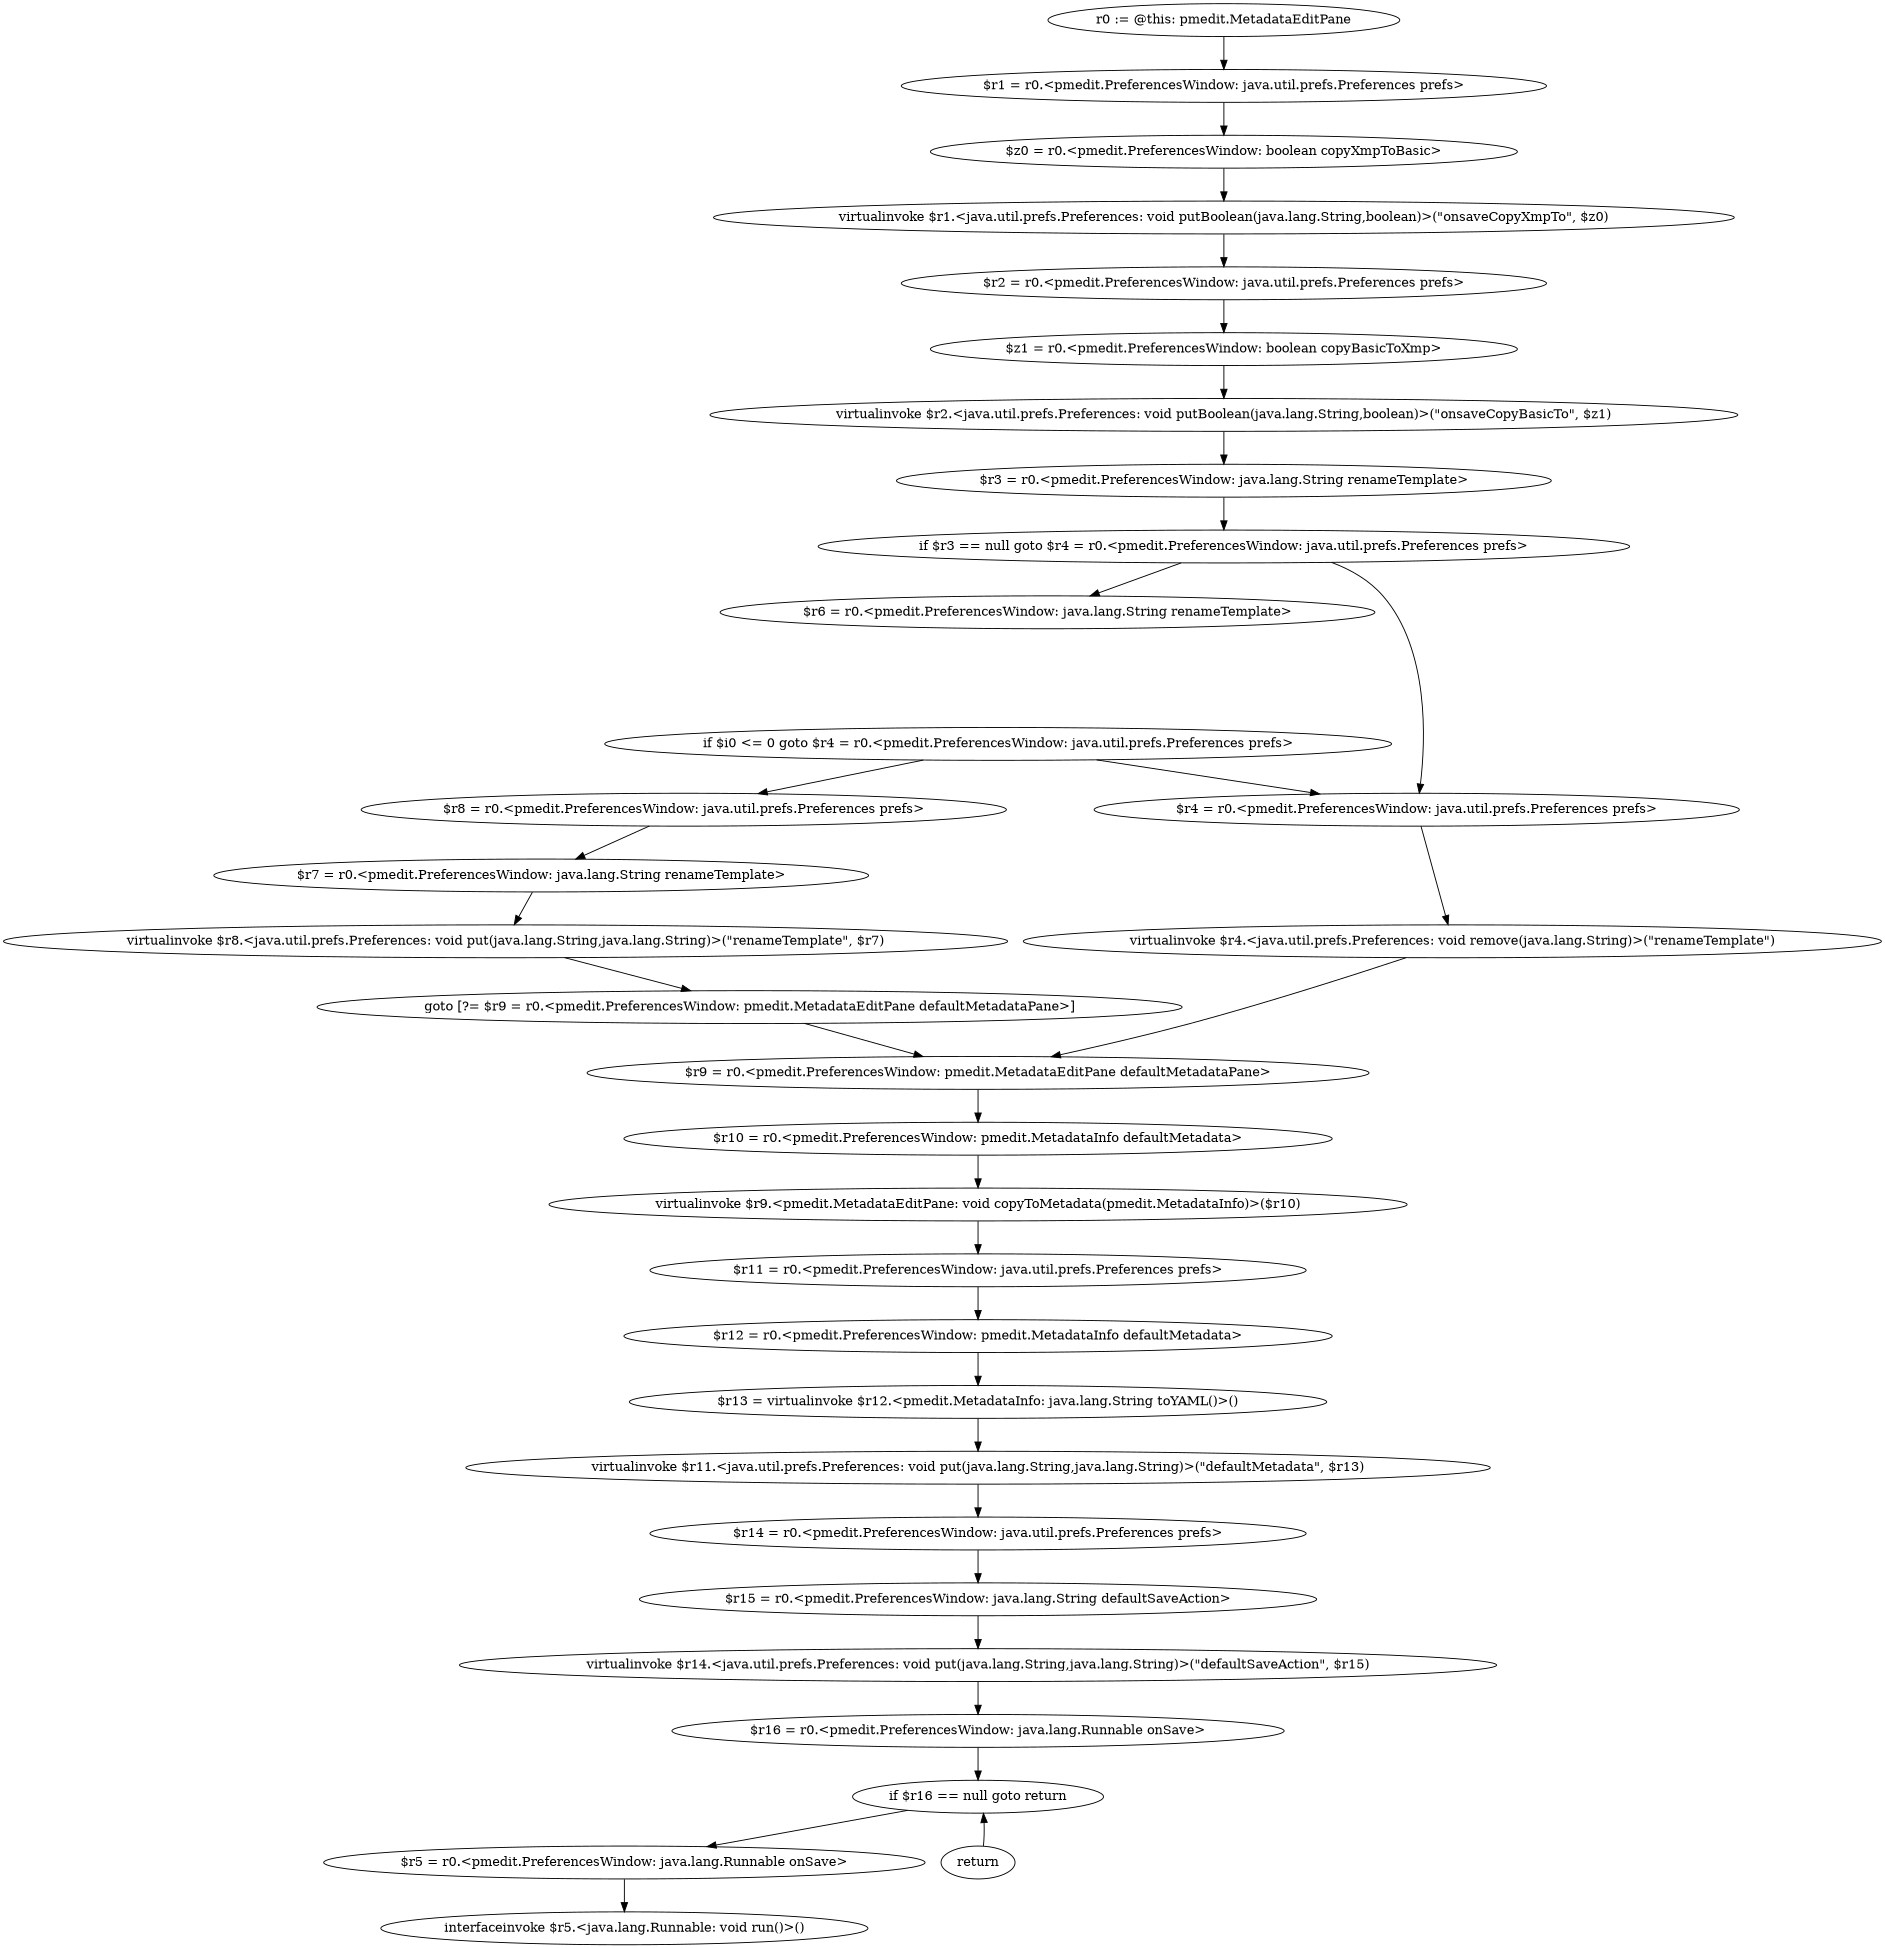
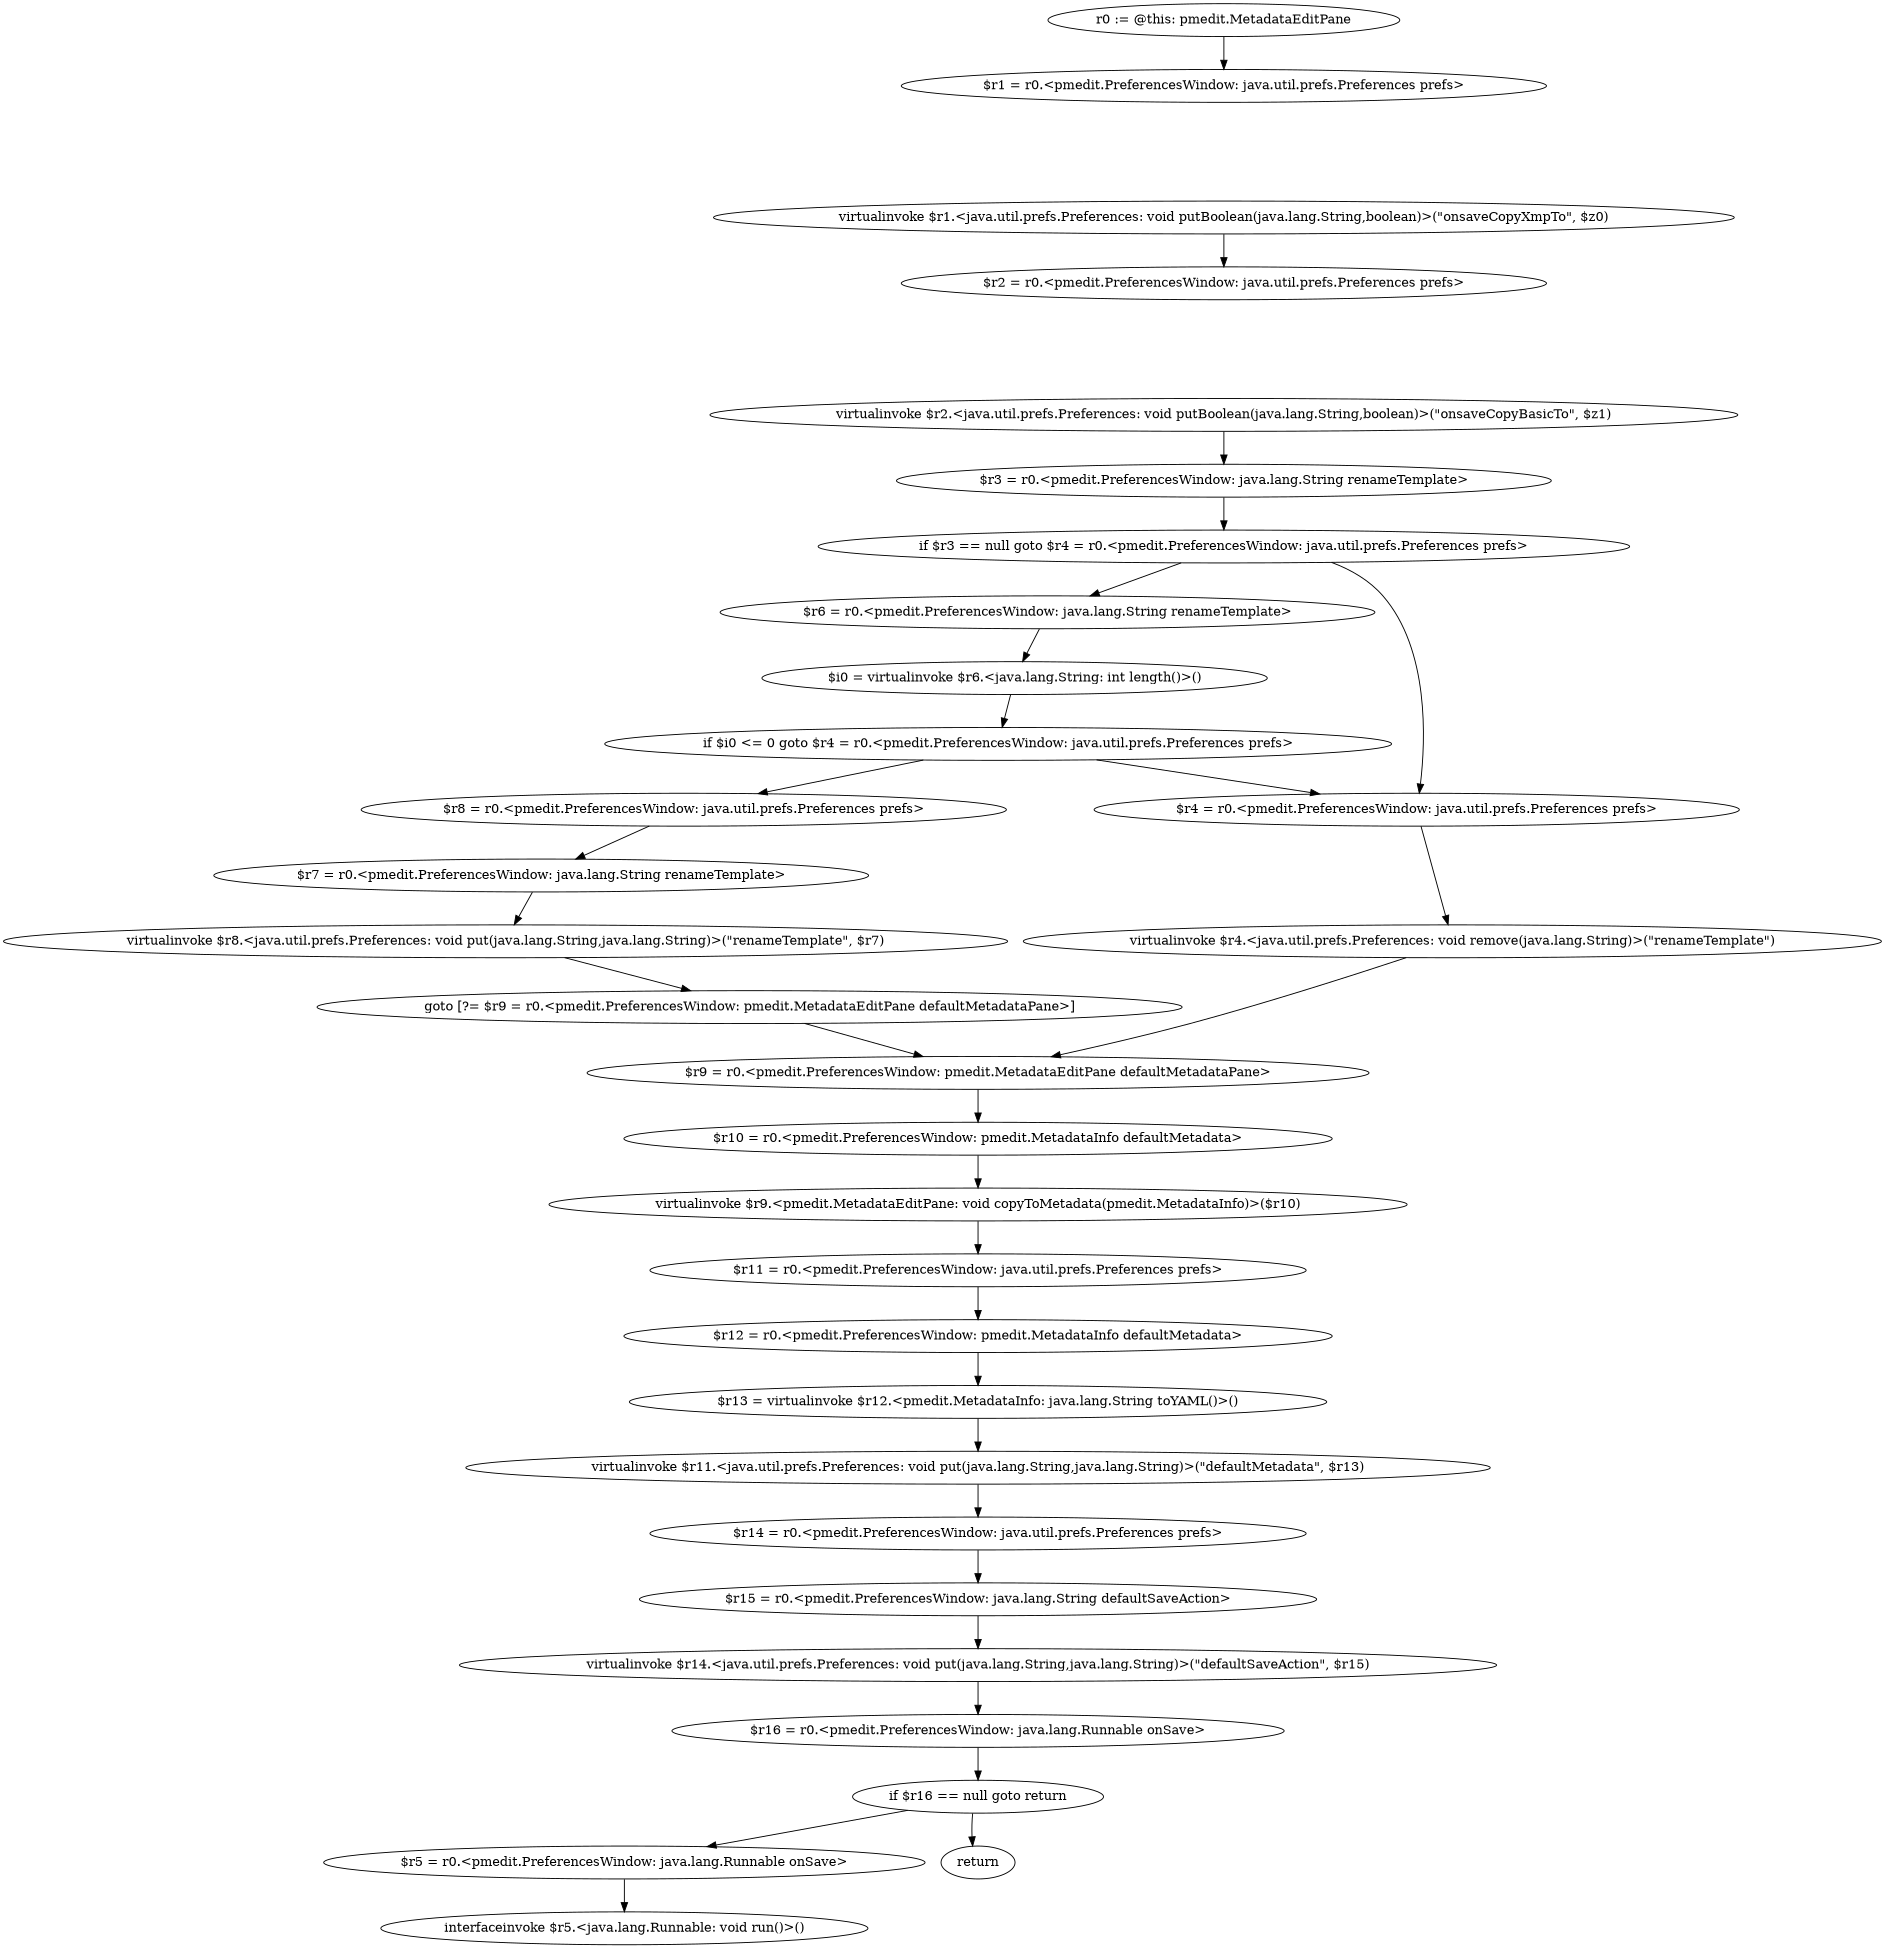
node "$z0 = r0.<pmedit.PreferencesWindow: boolean copyXmpToBasic>": removed
node "$z1 = r0.<pmedit.PreferencesWindow: boolean copyBasicToXmp>": removed
node "$i0 = virtualinvoke $r6.<java.lang.String: int length()>()": added
edge "return" -> "if $r16 == null goto return": reversed
